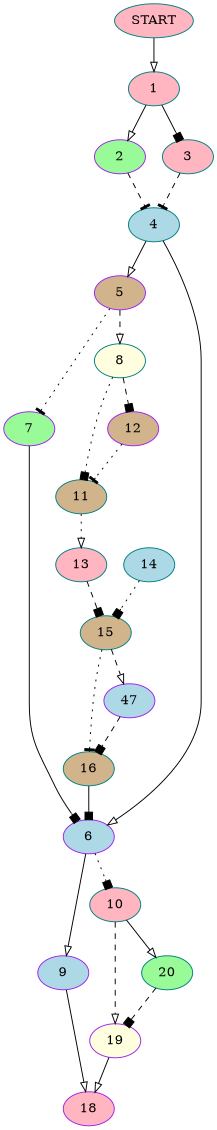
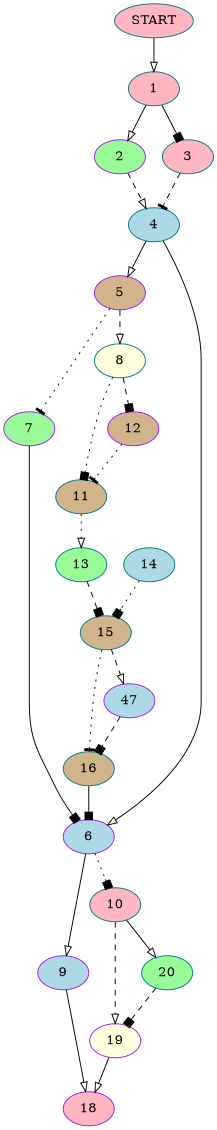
edge "2" -> "4": arrowhead tee -> onormal
node "13": fillcolor lightpink -> palegreen
